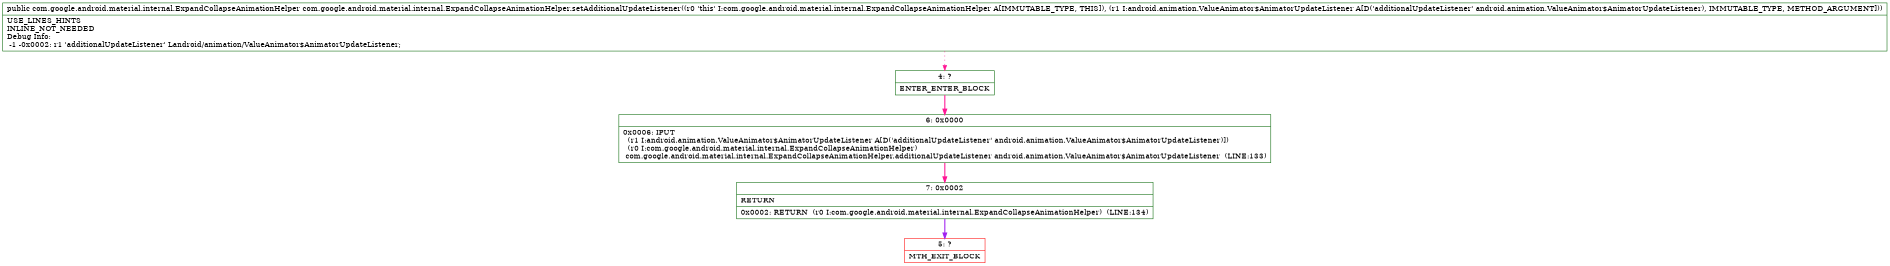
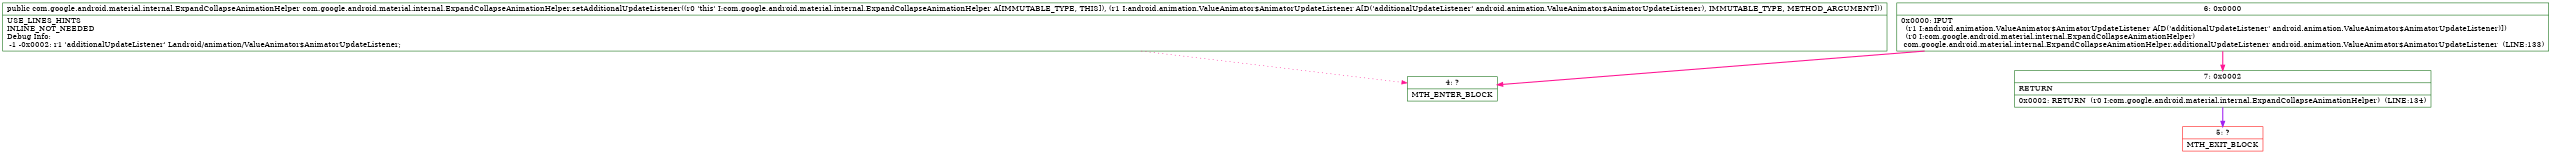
node "4: ?": text "ENTER_ENTER_BLOCK" -> "MTH_ENTER_BLOCK"
edge "4: ?" -> "6: 0x0000": reversed
node "6: 0x0000": text "0x0006: IPUT" -> "0x0000: IPUT"
